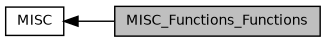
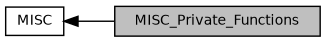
node "MISC_Functions_Functions": label "MISC_Functions_Functions" -> "MISC_Private_Functions"
